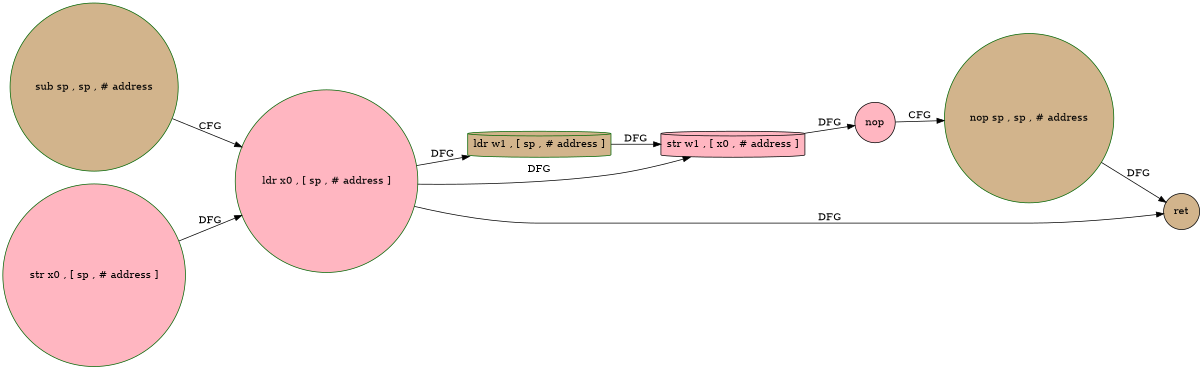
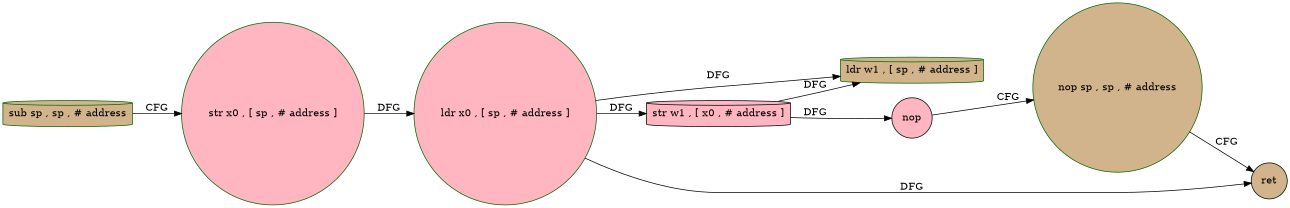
node "sub sp , sp , # address": shape circle -> cylinder
edge "sub sp , sp , # address" -> "ldr x0 , [ sp , # address ]": now "sub sp , sp , # address" -> "str x0 , [ sp , # address ]"
edge "ldr w1 , [ sp , # address ]" -> "str w1 , [ x0 , # address ]": reversed
edge "nop sp , sp , # address" -> "ret": label "DFG" -> "CFG"
